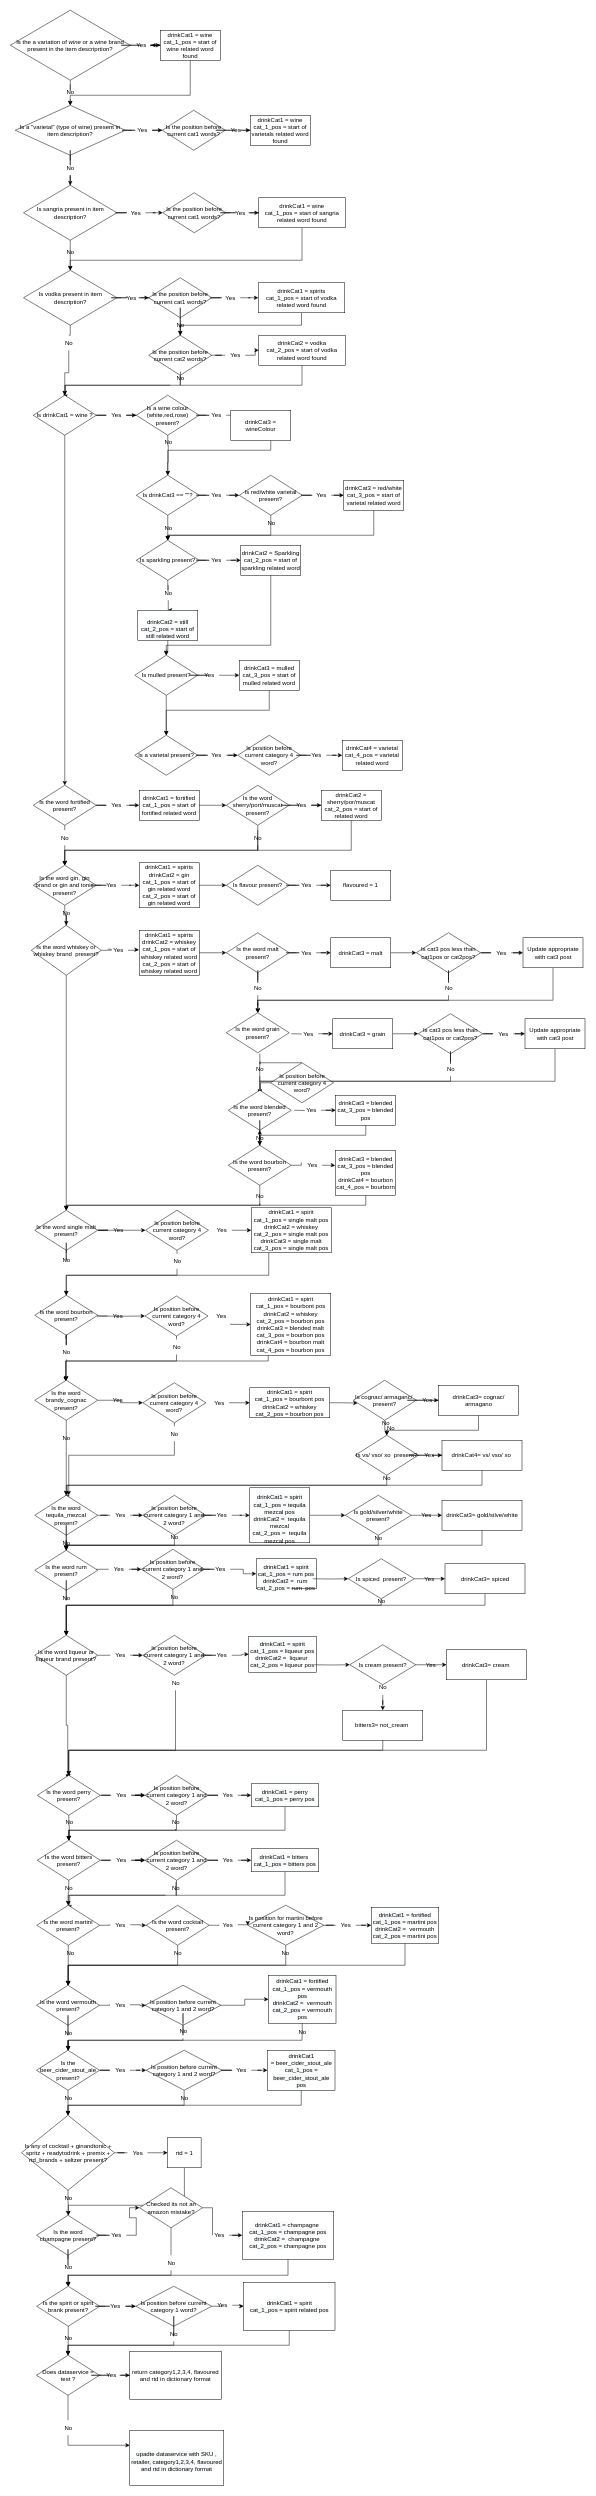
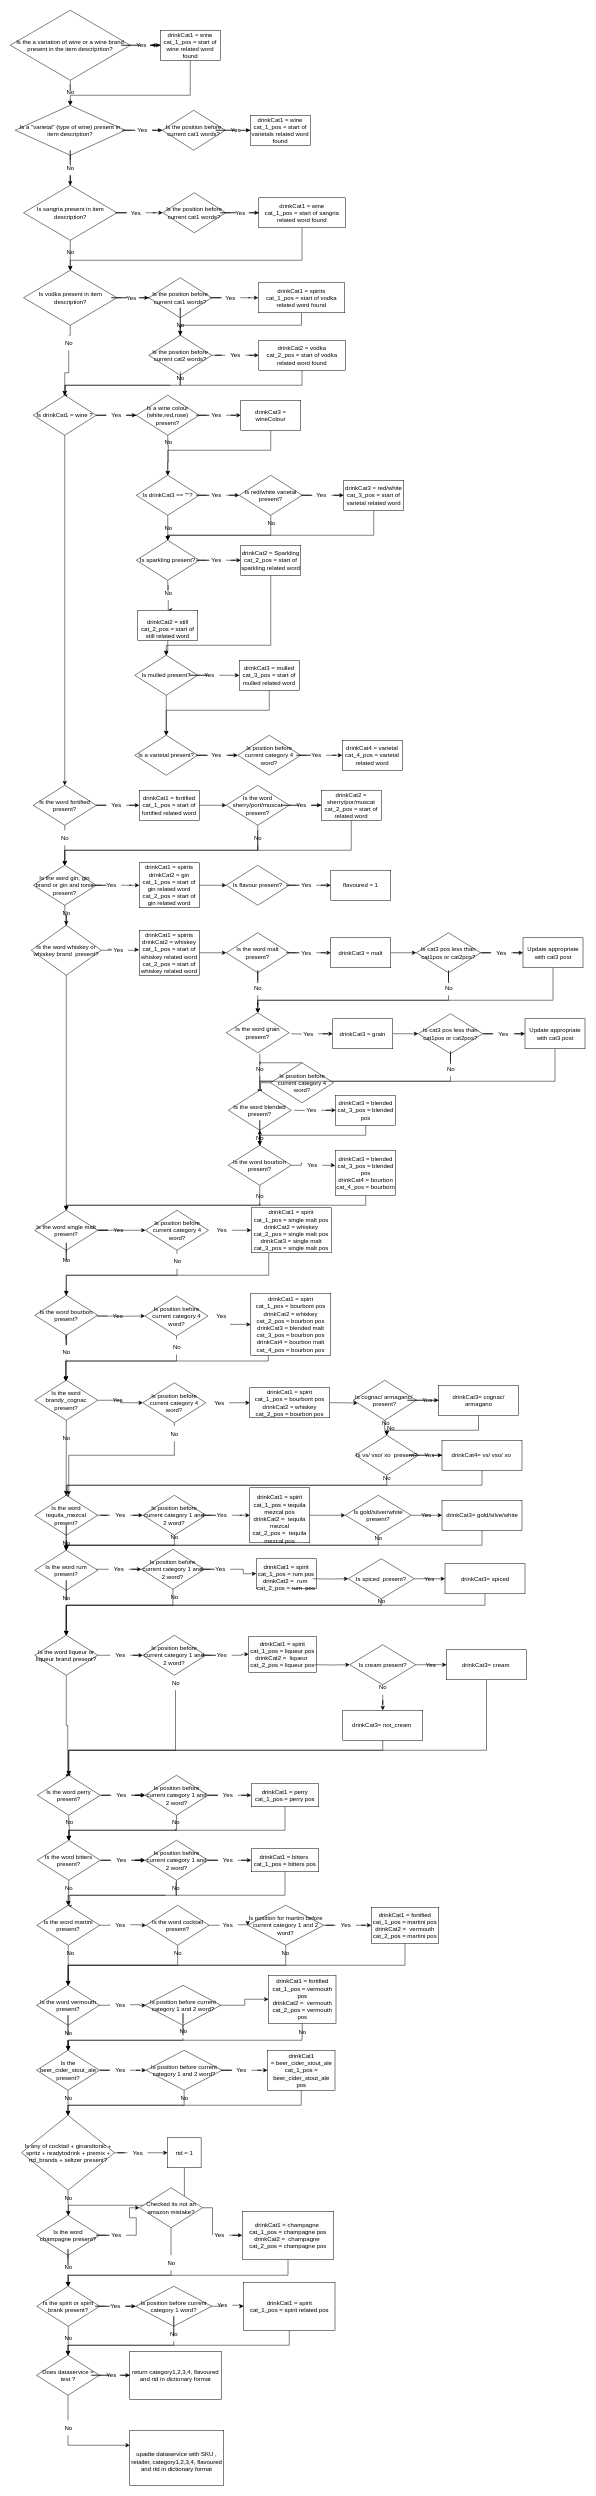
node "drinkCat2 = vodka cat_2_pos = start of vodka related word found": moved (302, 350) -> (302, 355)
node "drinkCat3 = wineColour": moved (261, 425) -> (271, 415)
node "bitters3= not_cream": label "bitters3= not_cream" -> "drinkCat3= not_cream"
